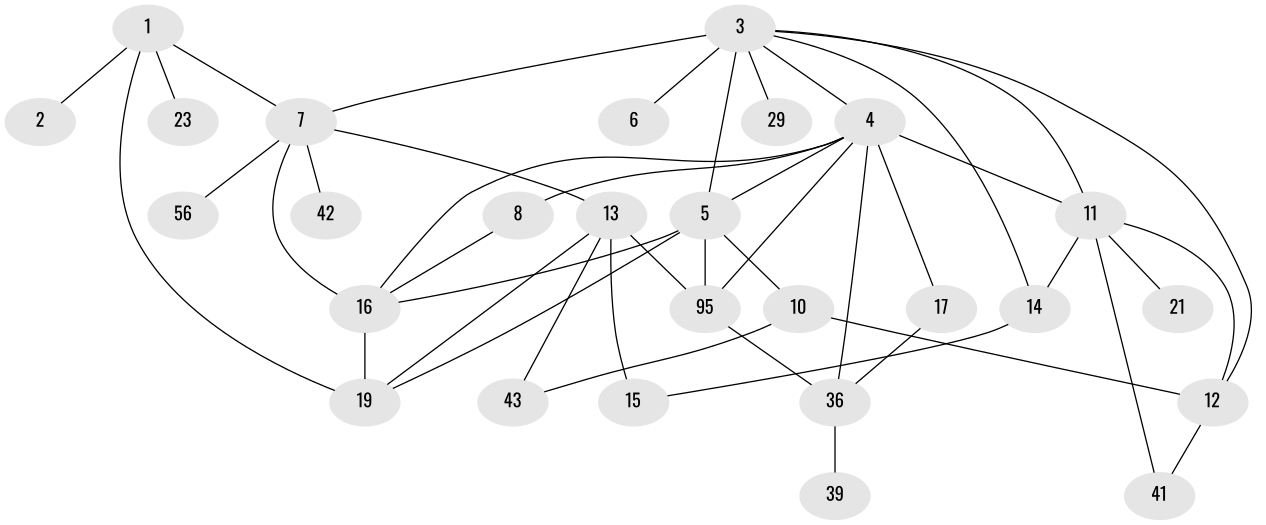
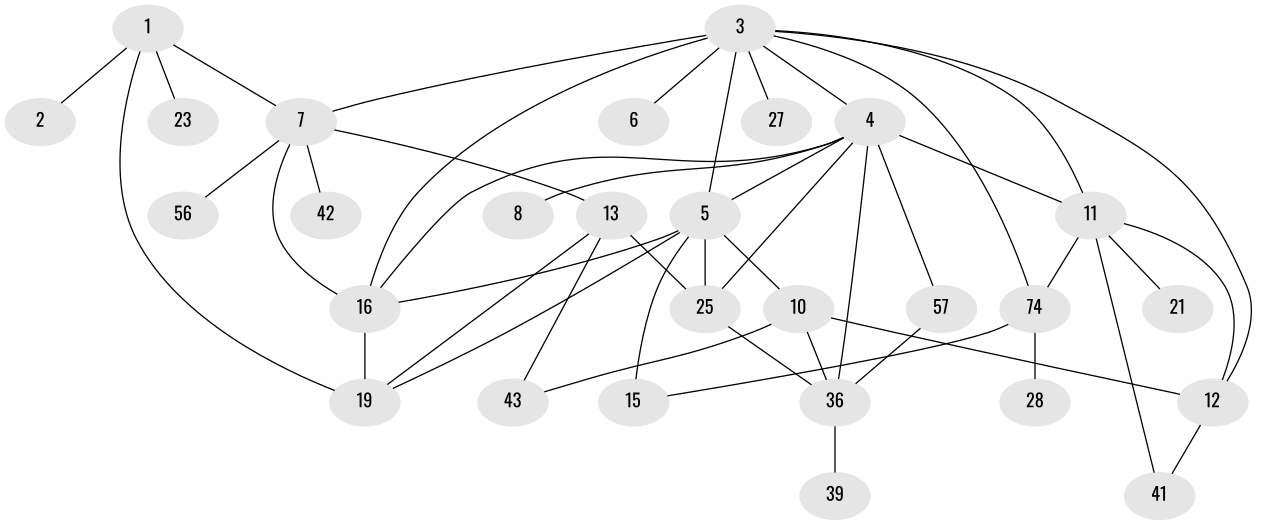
node "29": label "29" -> "27"
edge "8" -- "16": now "3" -- "16"
node "95": label "95" -> "25"
node "17": label "17" -> "57"
node "14": label "14" -> "74"
edge "13" -- "15": now "5" -- "15"
edge "10" -- "36": added
node "28": added
